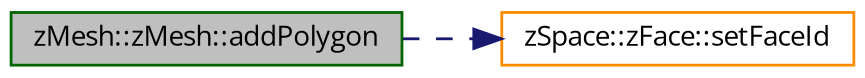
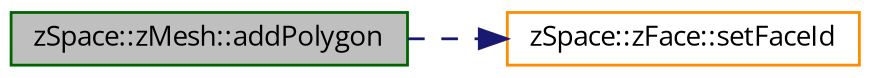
node "zMesh::zMesh::addPolygon": label "zMesh::zMesh::addPolygon" -> "zSpace::zMesh::addPolygon"
